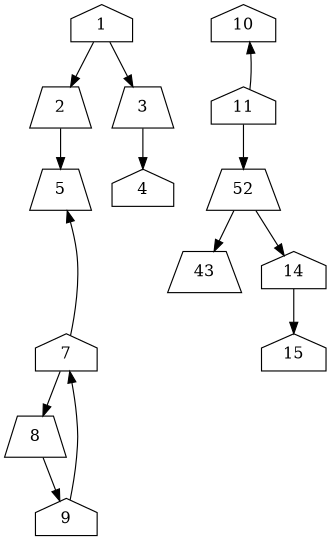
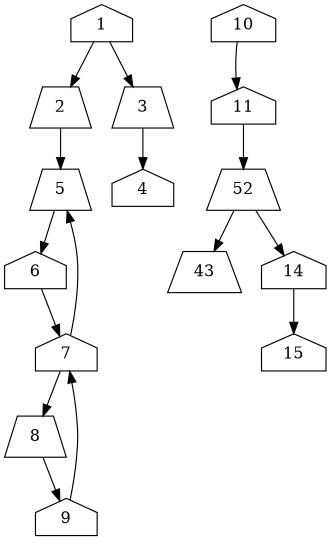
edge "11" -> "10": reversed
node "6": added
